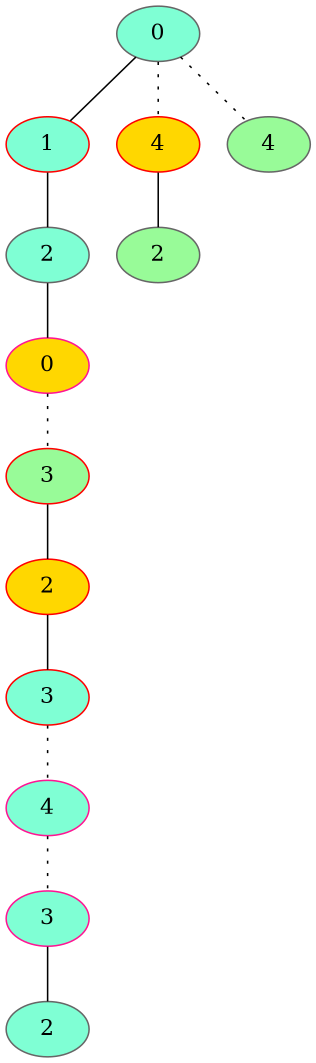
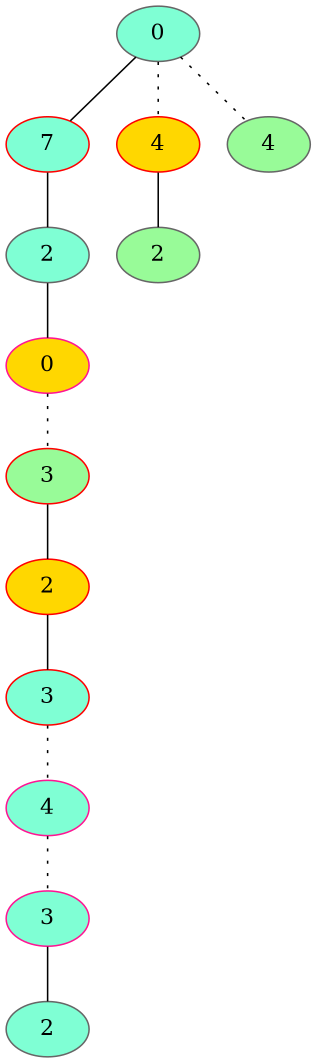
node "1": label "1" -> "7"
